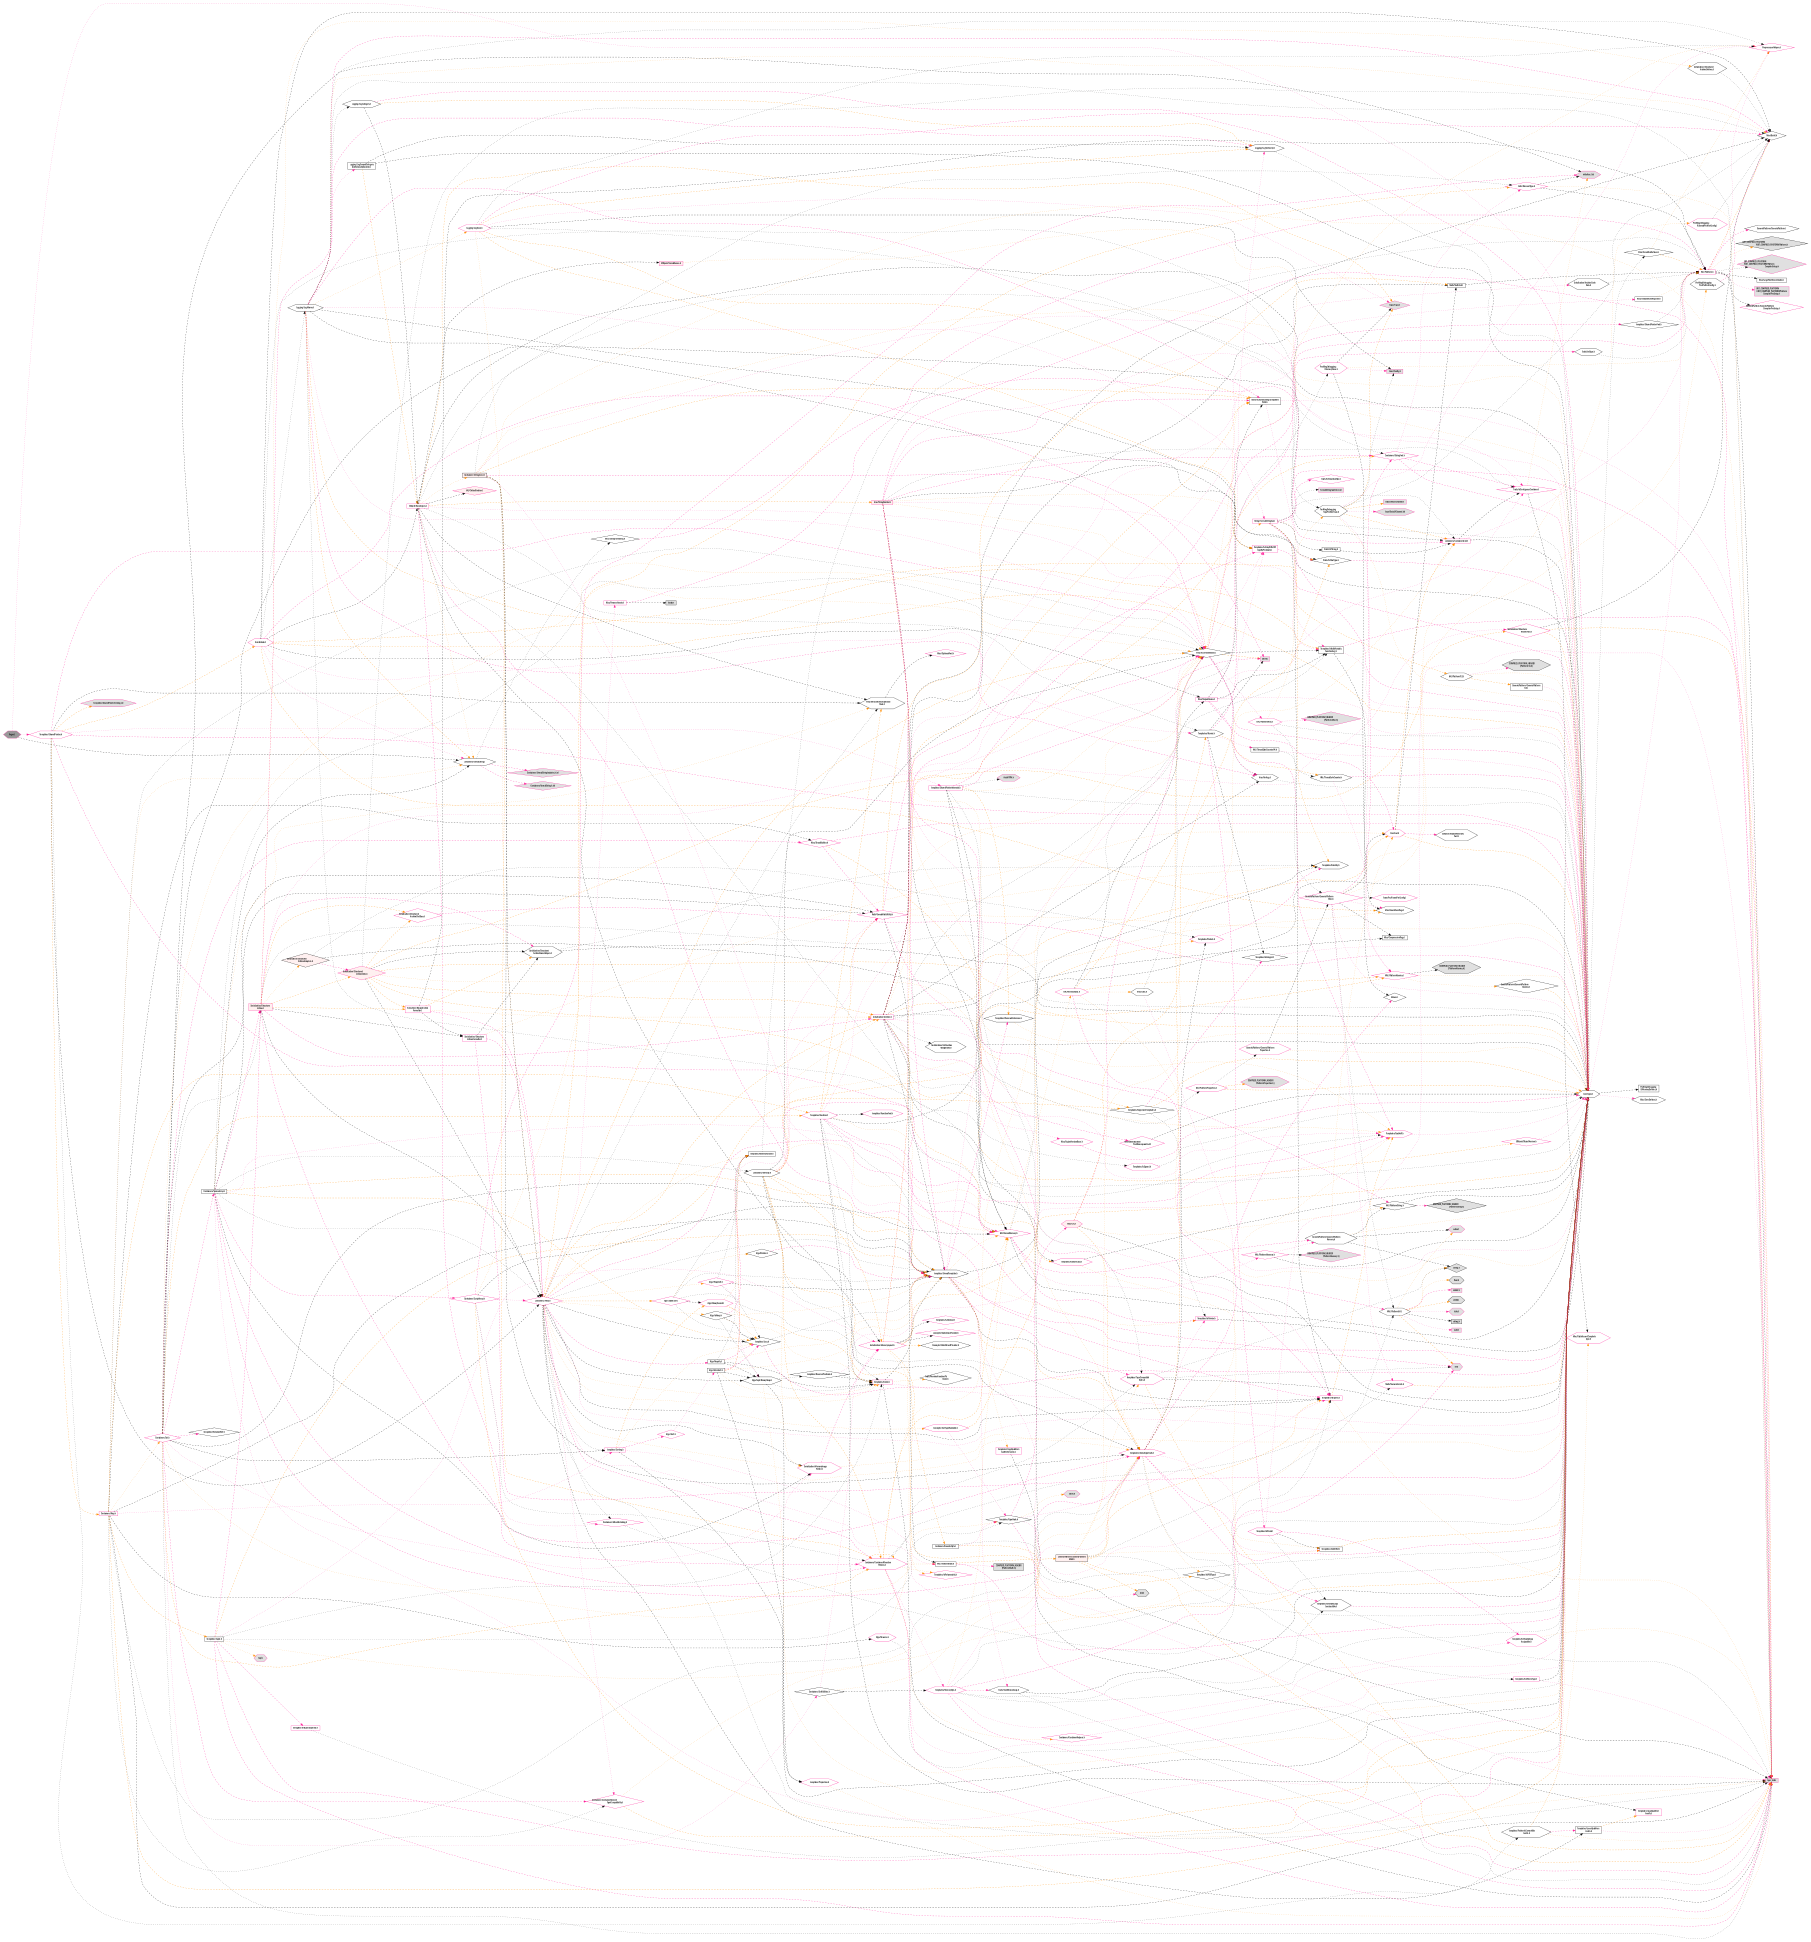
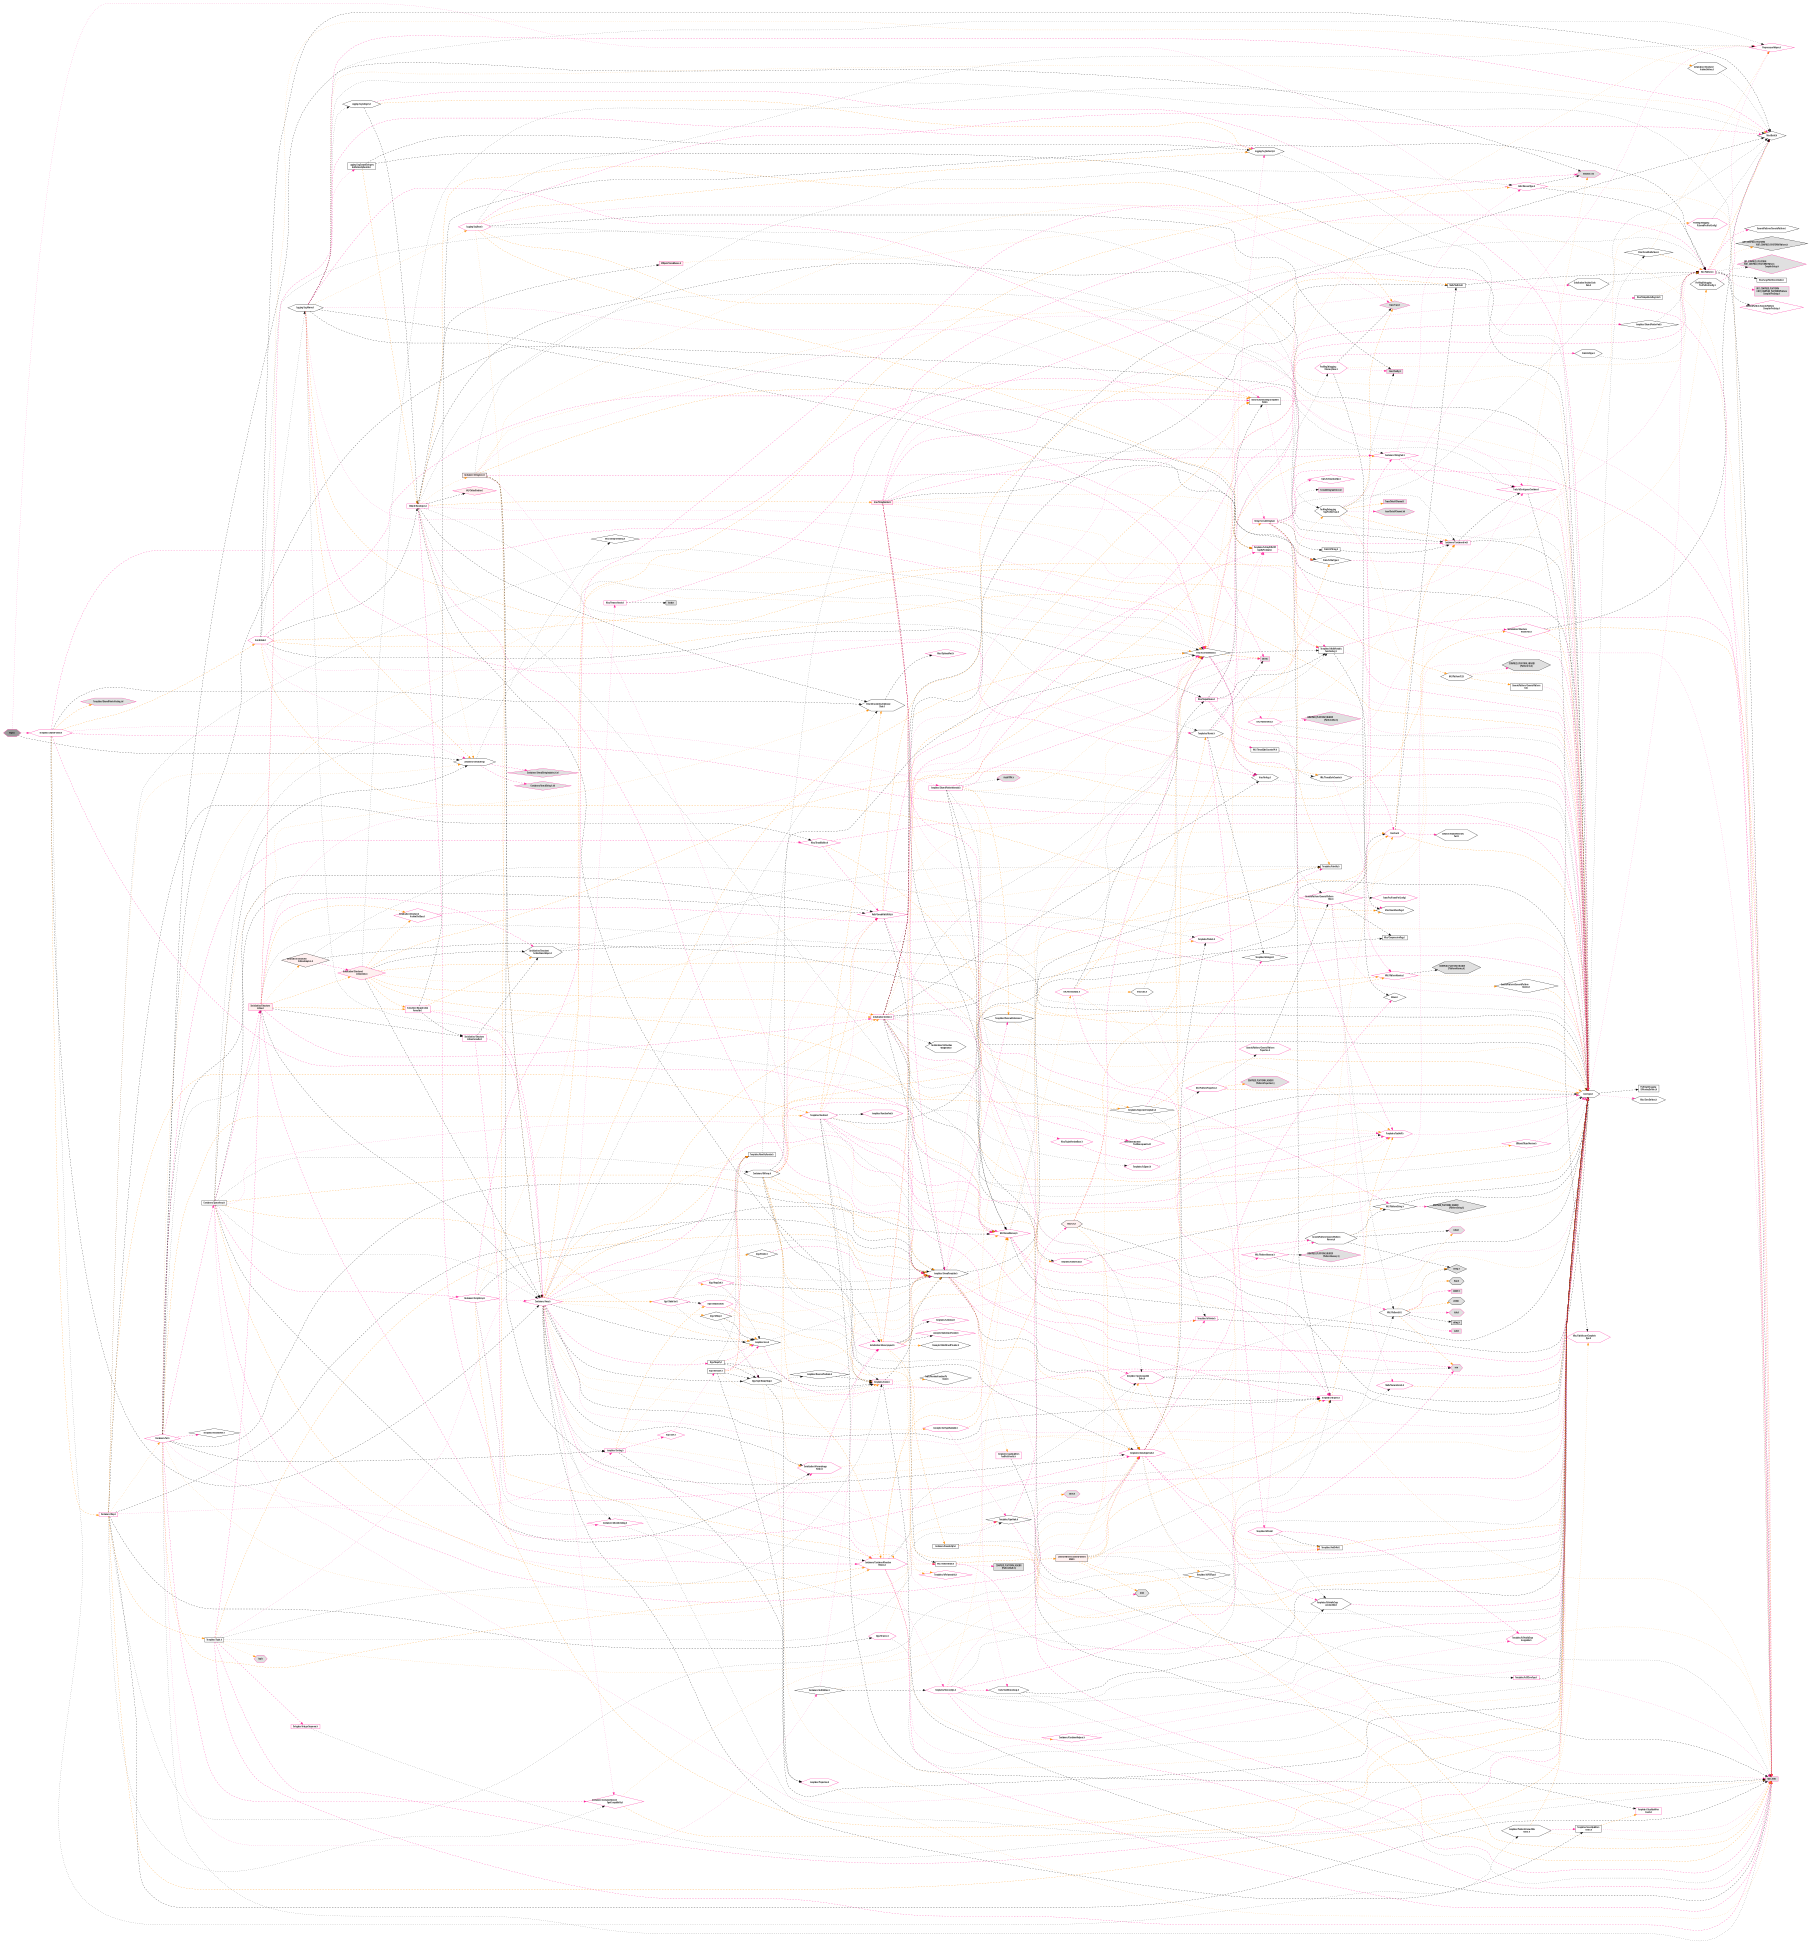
node "Templates/Identity.h": shape hexagon -> box
node "Misc/Crc.h": color deeppink -> black
edge "Containers/SparseArray.h" -> "Containers/ContainerAllocation Policies.h": color deeppink -> darkorange
